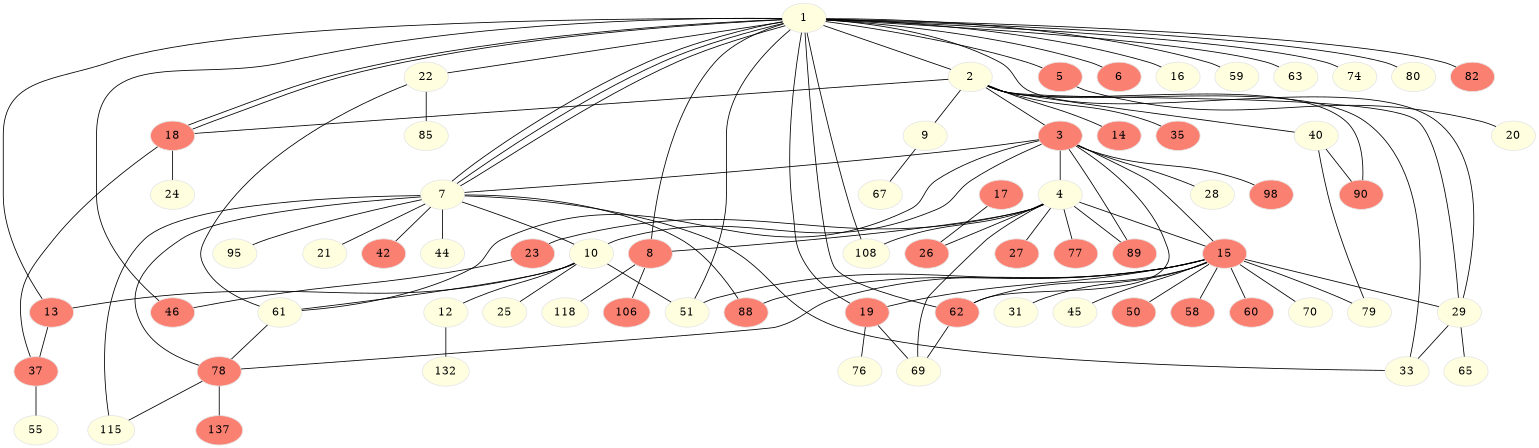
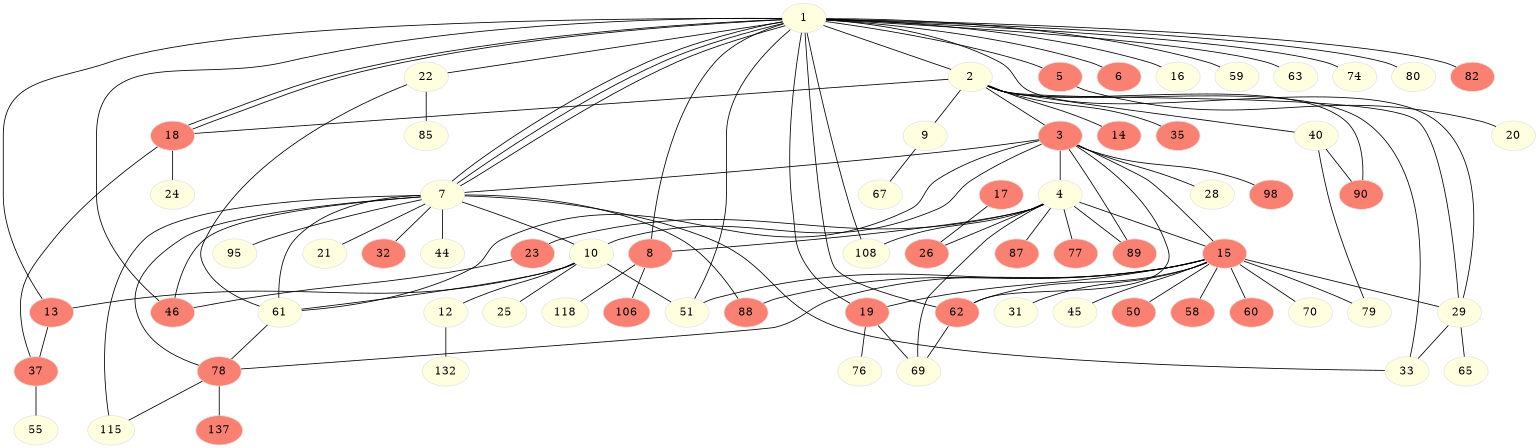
edge "7" -- "61": added
edge "7" -- "46": added
node "42": label "42" -> "32"
node "27": label "27" -> "87"
